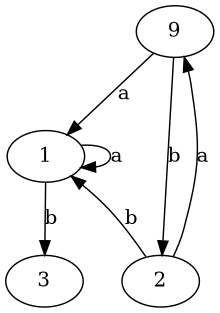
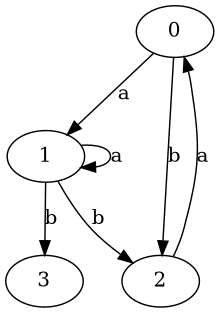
node "9": label "9" -> "0"
edge "2" -> "1": reversed
